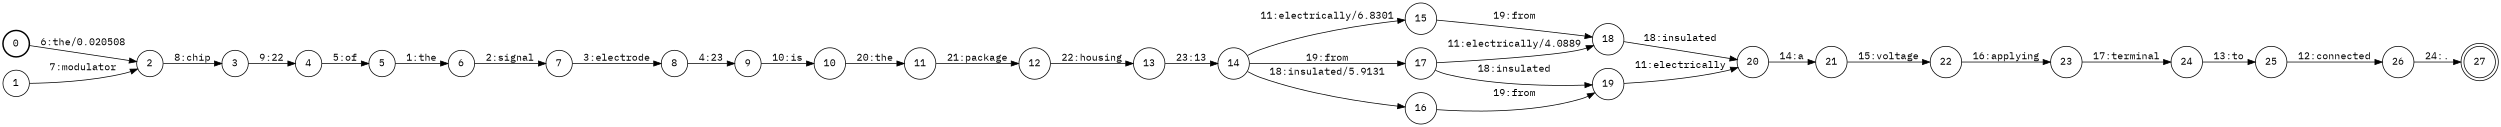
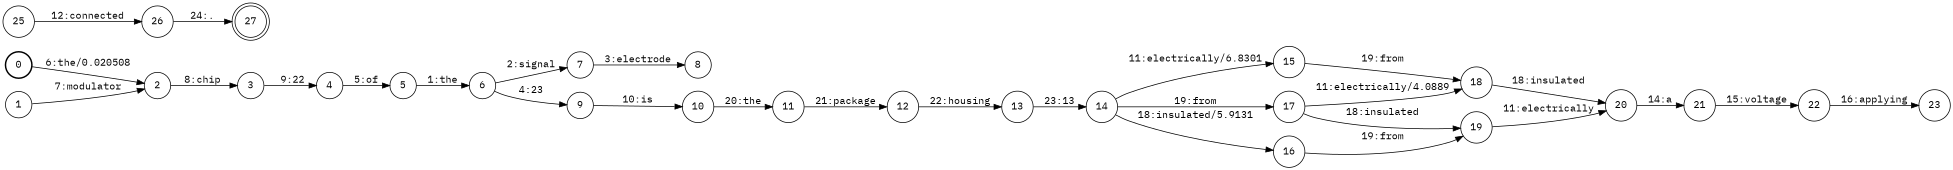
node "24": removed
edge "8" -> "9": now "6" -> "9"
